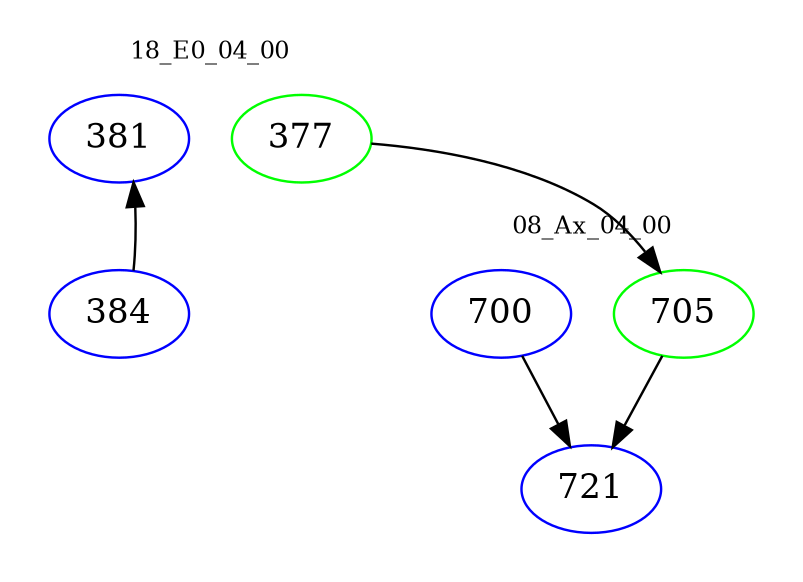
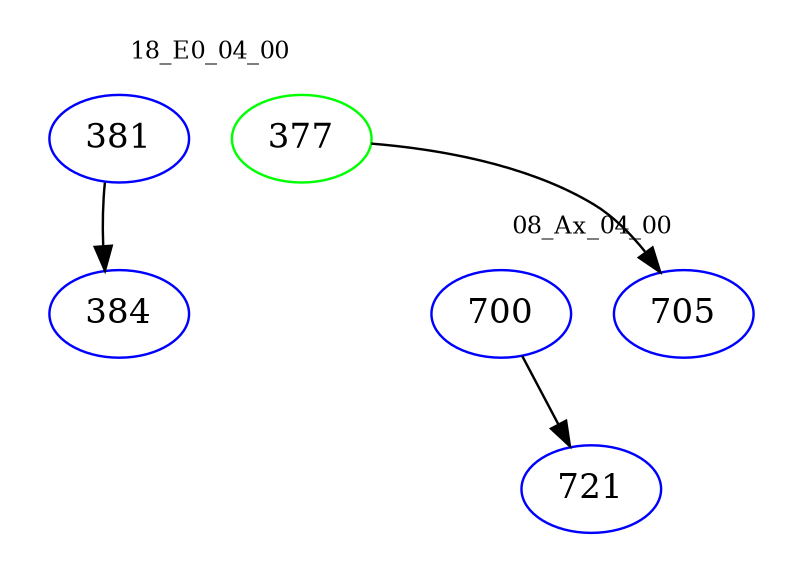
edge "384" -> "381": reversed
node "705": color green -> blue
edge "705" -> "721": removed
